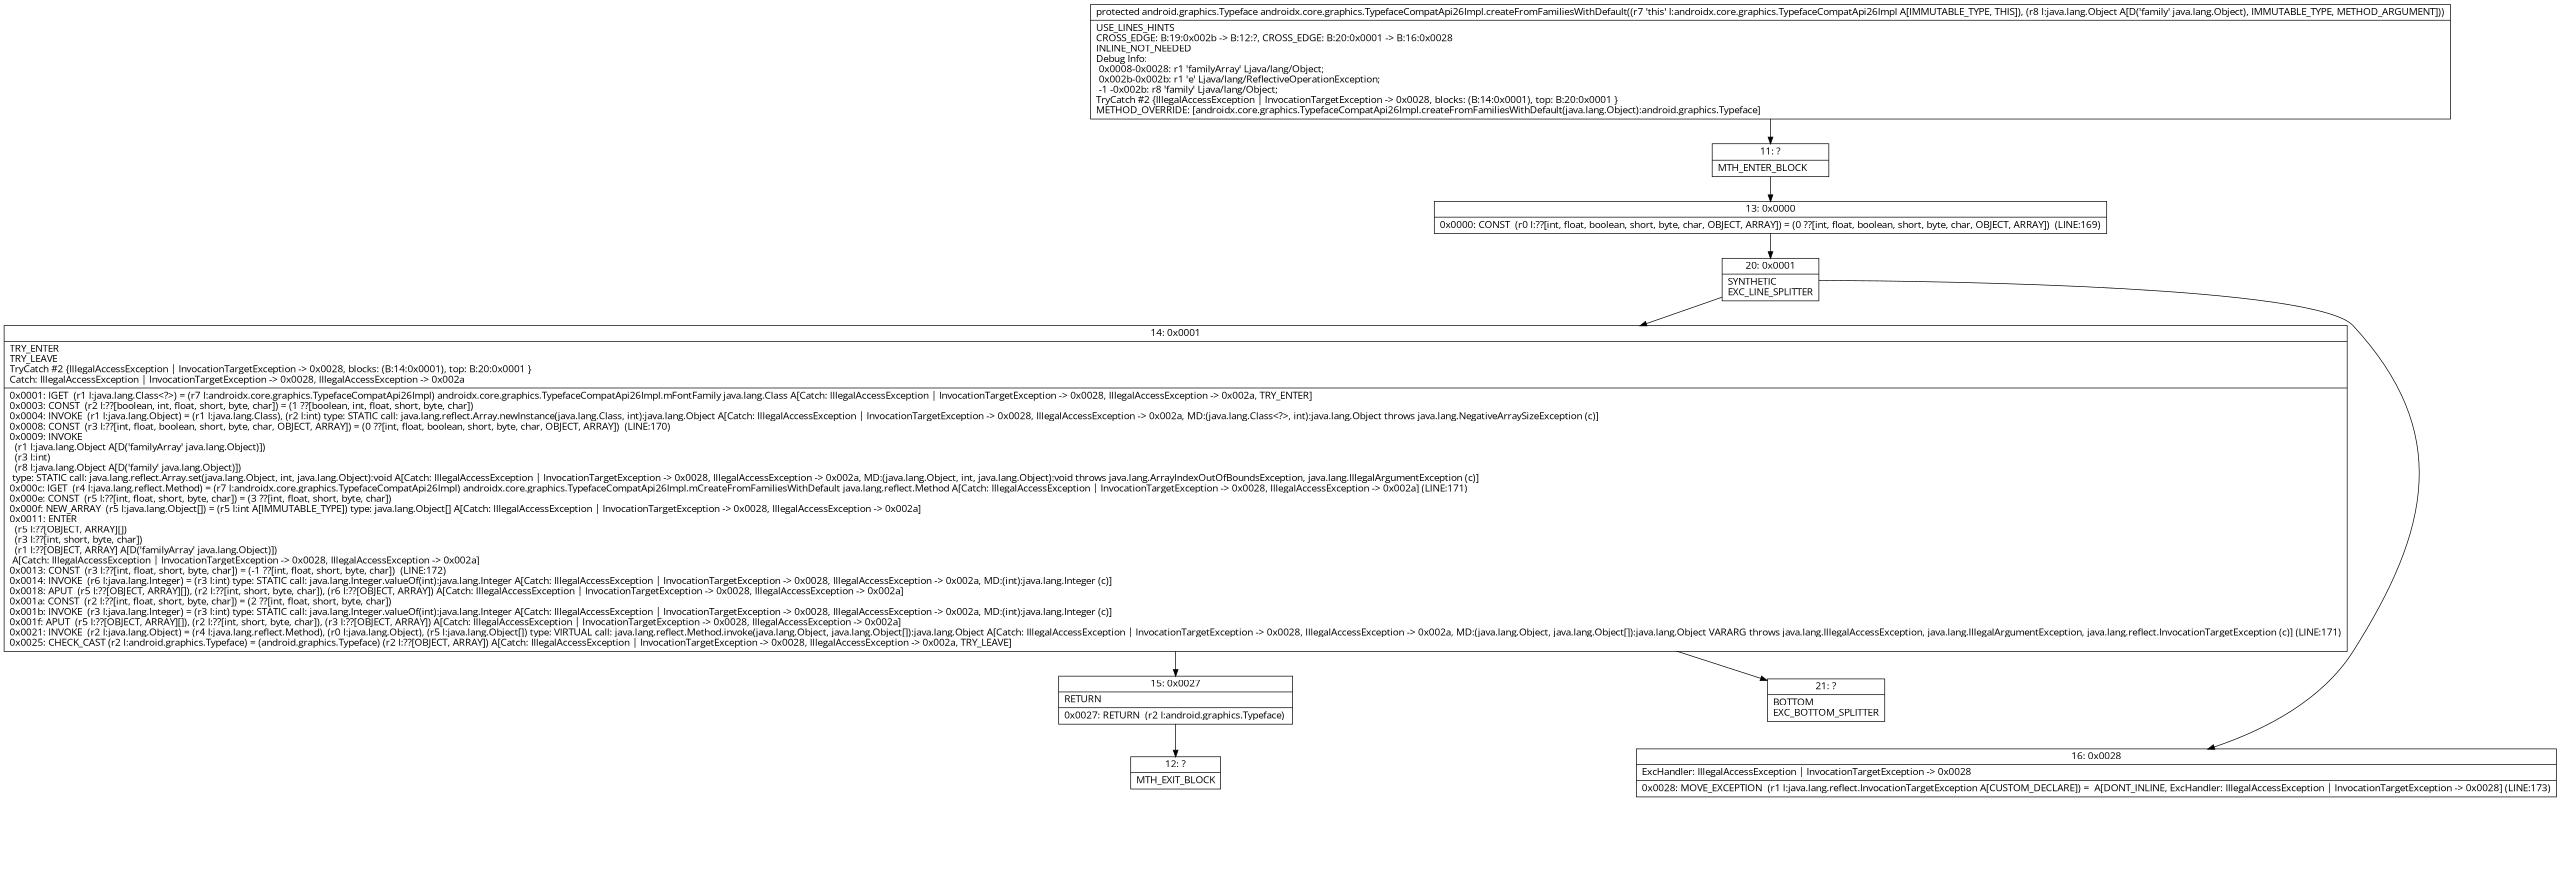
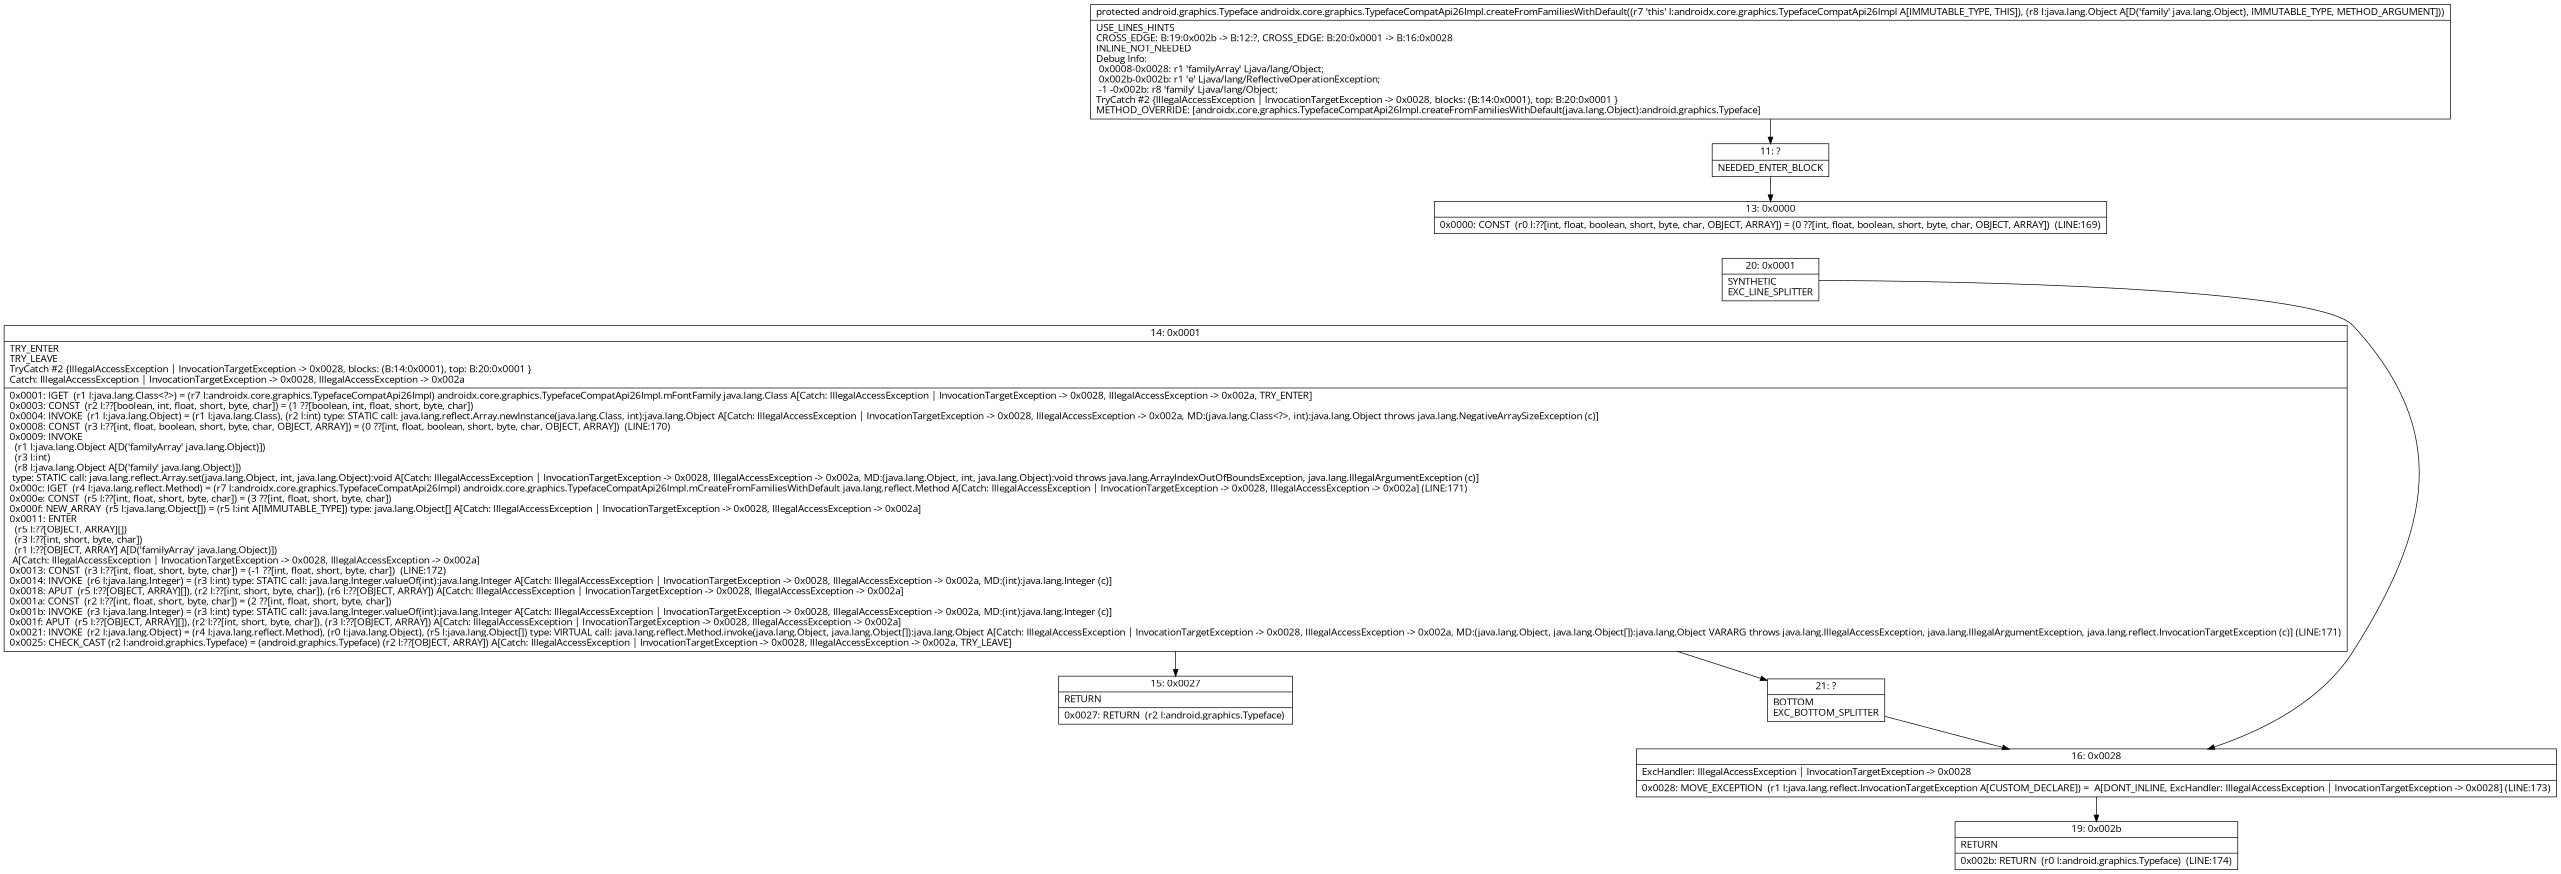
node "11: ?": text "MTH_ENTER_BLOCK" -> "NEEDED_ENTER_BLOCK"
edge "13: 0x0000" -> "20: 0x0001": removed
edge "20: 0x0001" -> "14: 0x0001": removed
edge "21: ?" -> "16: 0x0028": added
node "12: ?": removed
node "19: 0x002b": added
